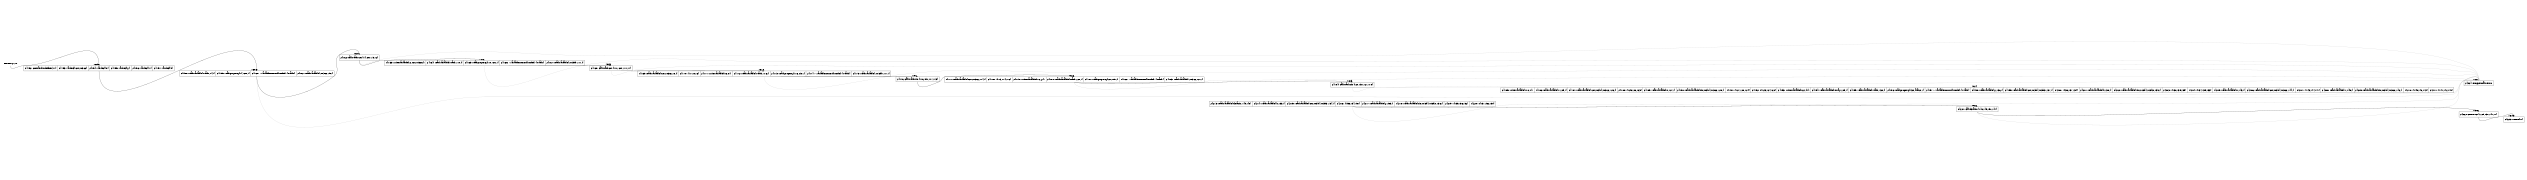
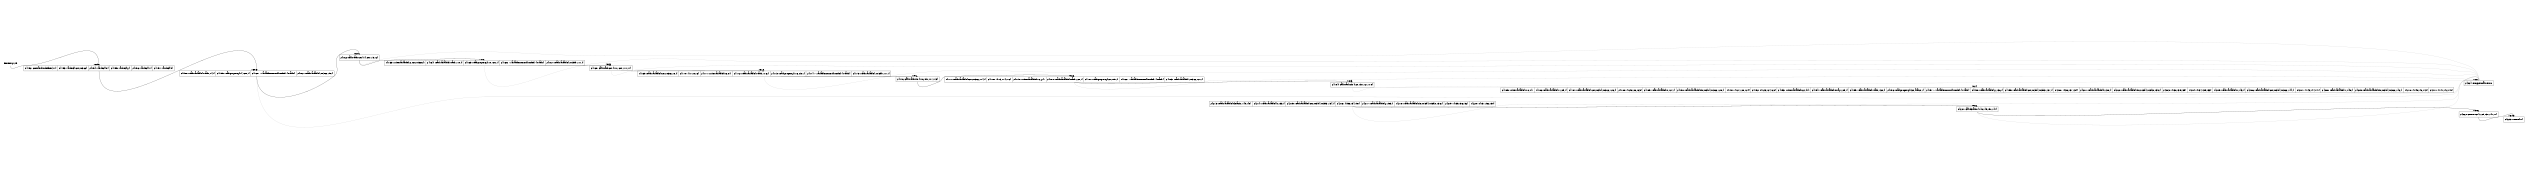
node "BB_entry720": label "BB_entry720" -> "BB_entry729"
